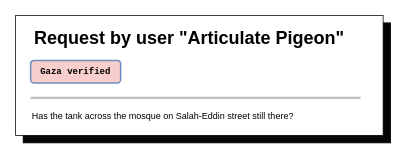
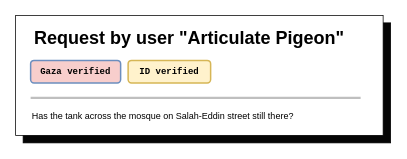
node "ID verified": added
